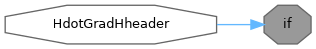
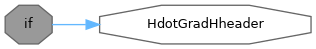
edge "HdotGradHheader" -> "if": reversed
